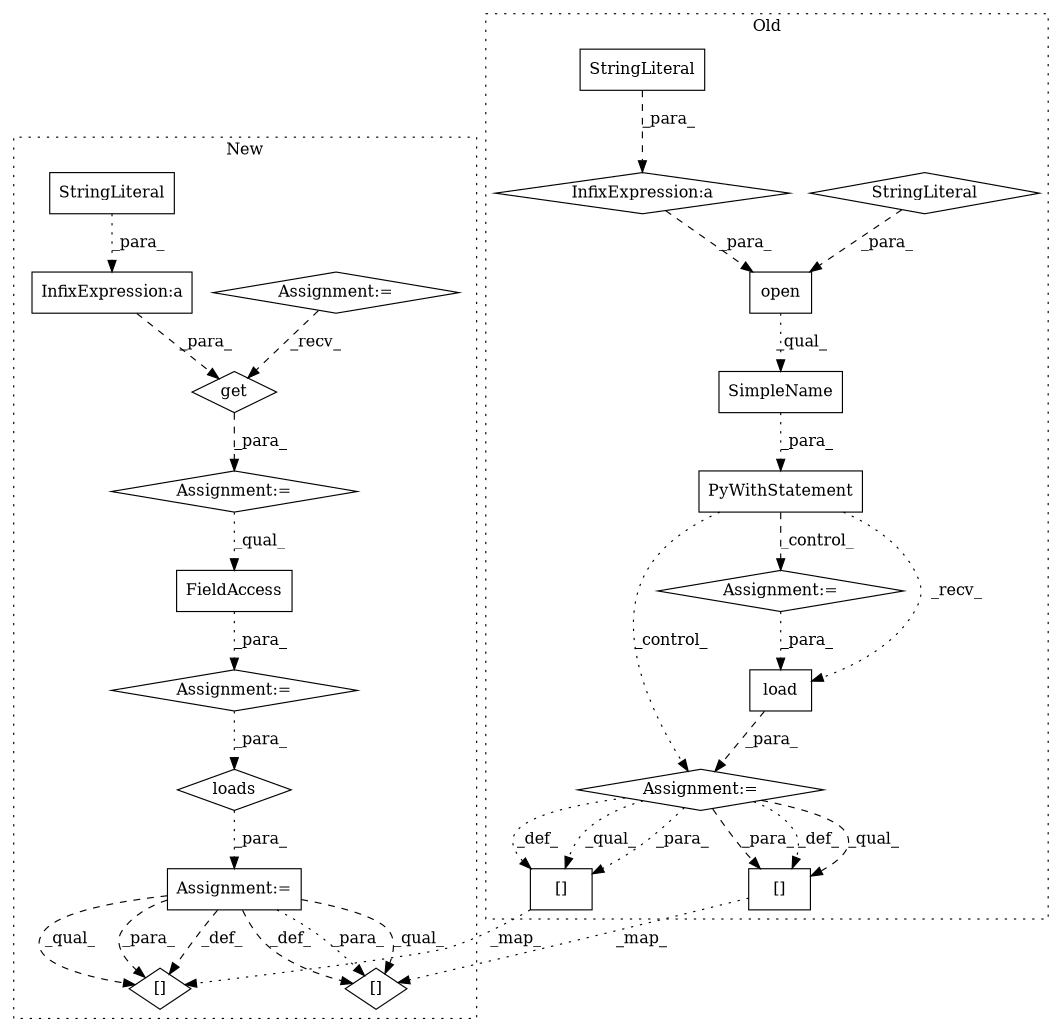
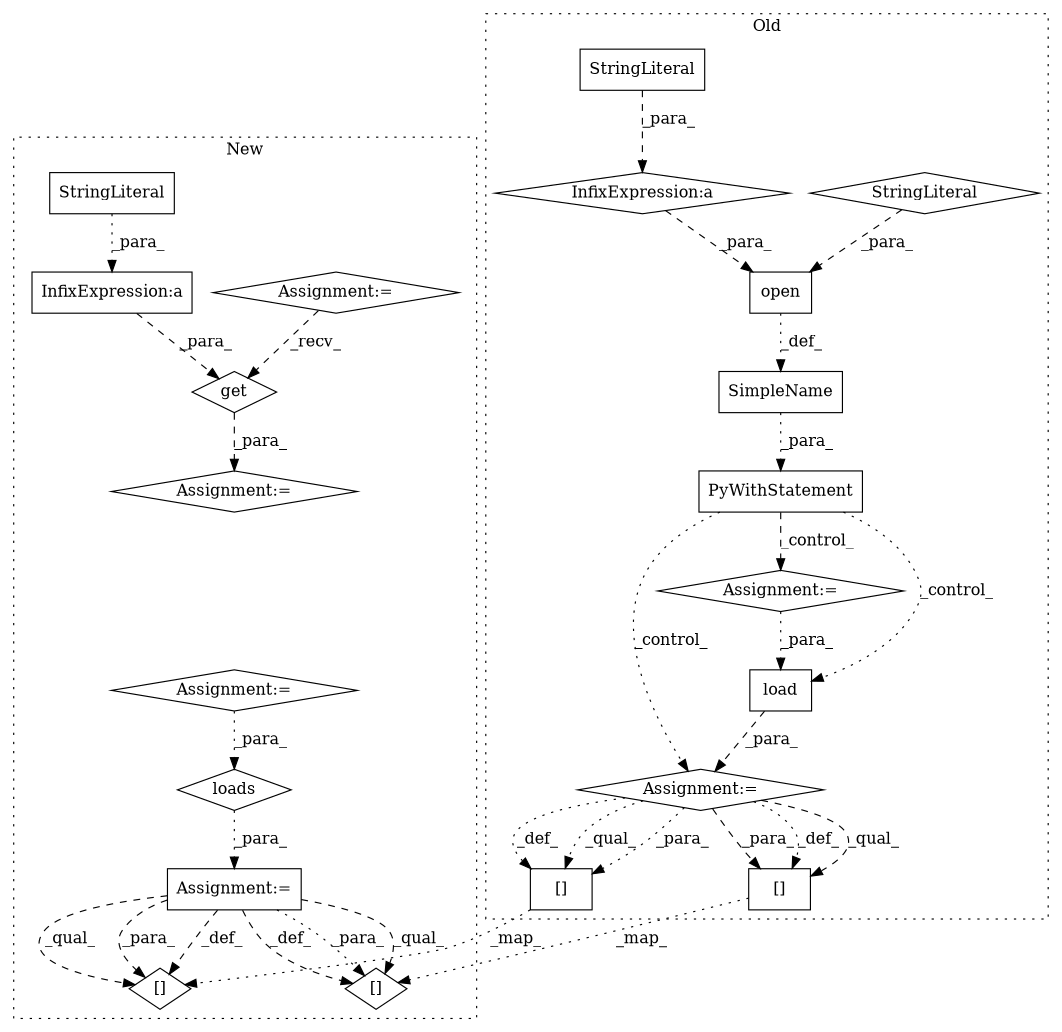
edge "open" -> "SimpleName": label "_qual_" -> "_def_"
node "FieldAccess": removed
edge "PyWithStatement" -> "load": label "_recv_" -> "_control_"
